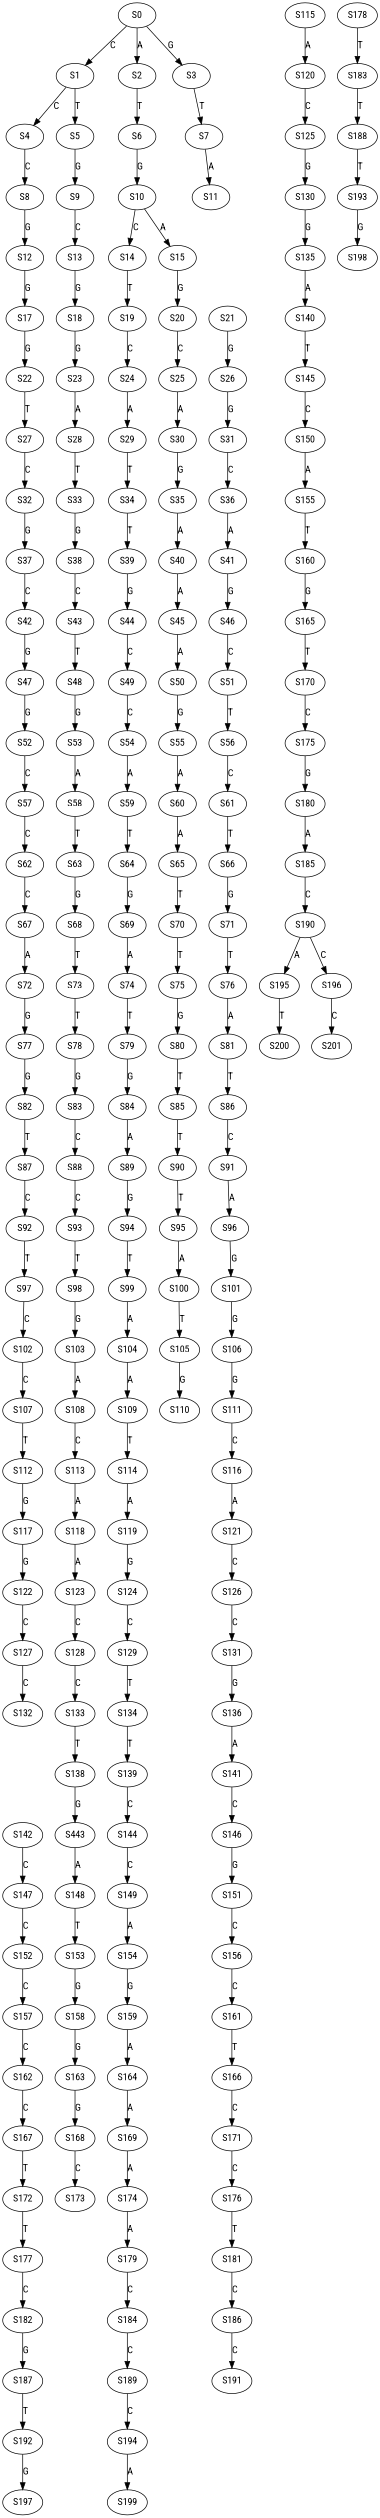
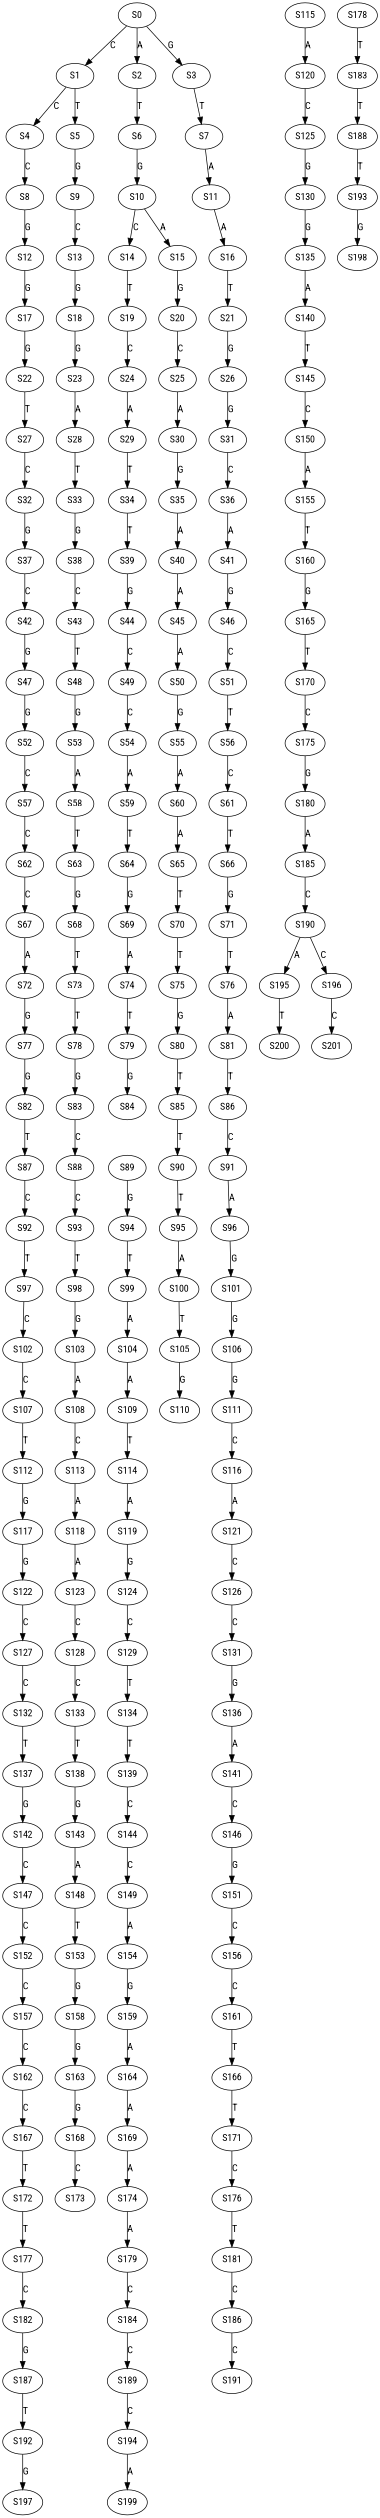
node "S16": added
edge "S84" -> "S89": removed, label "A"
node "S137": added
node "S443": label "S443" -> "S143"
edge "S166" -> "S171": label "C" -> "T"
